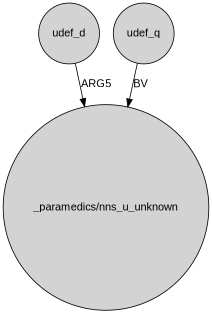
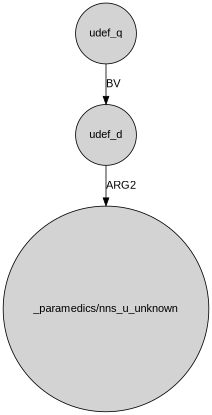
edge "udef_q" -> "_paramedics/nns_u_unknown": now "udef_q" -> "udef_d"
edge "udef_d" -> "_paramedics/nns_u_unknown": label "ARG5" -> "ARG2"
